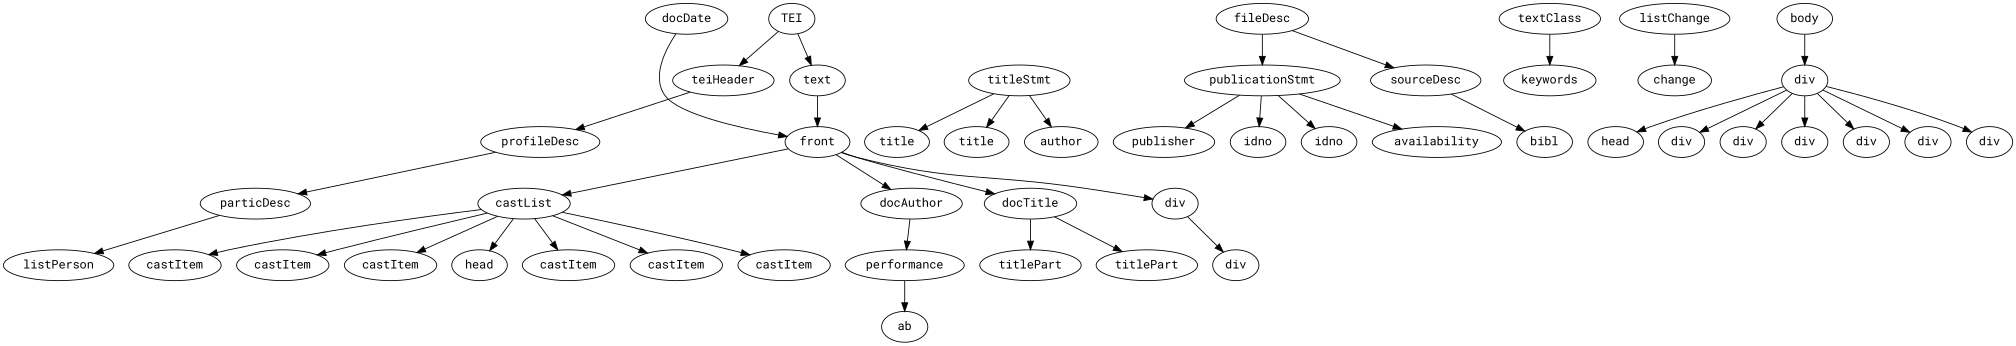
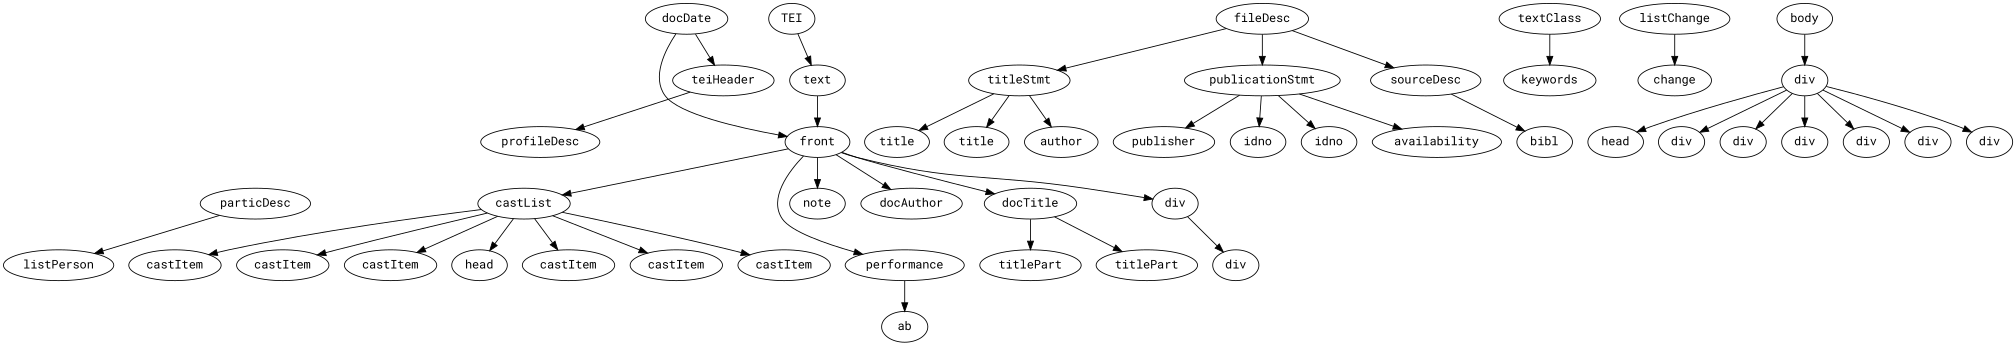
edge "TEI" -> "teiHeader": now "docDate" -> "teiHeader"
edge "fileDesc" -> "titleStmt": added
edge "profileDesc" -> "particDesc": removed
node "note": added
edge "docAuthor" -> "performance": now "front" -> "performance"
